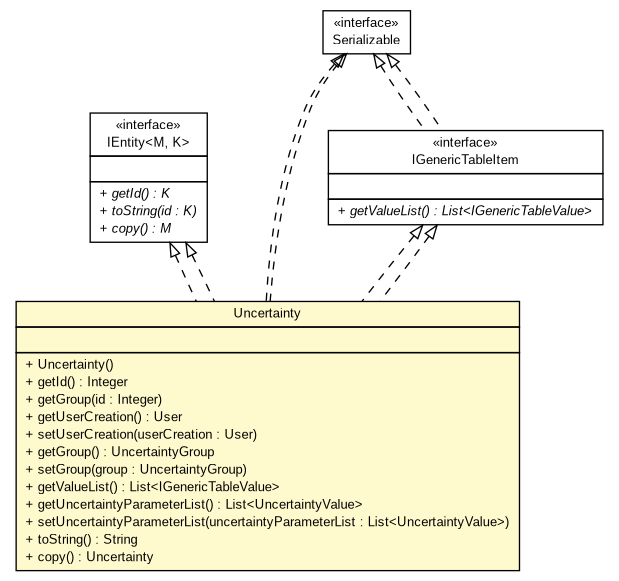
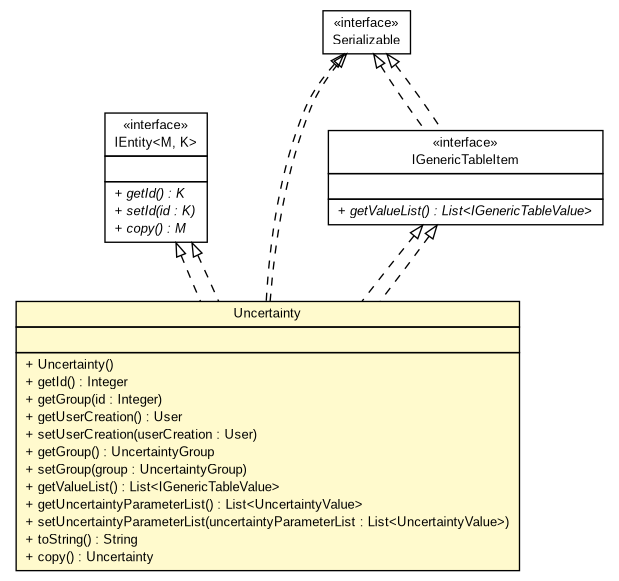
node "IEntity<M, K>": text "+ toString(id : K)" -> "+ setId(id : K)"
